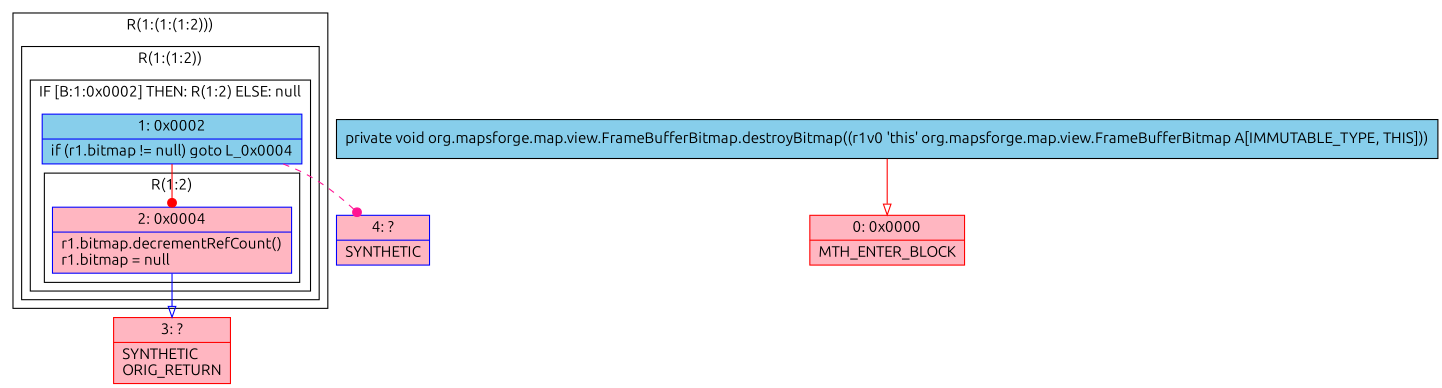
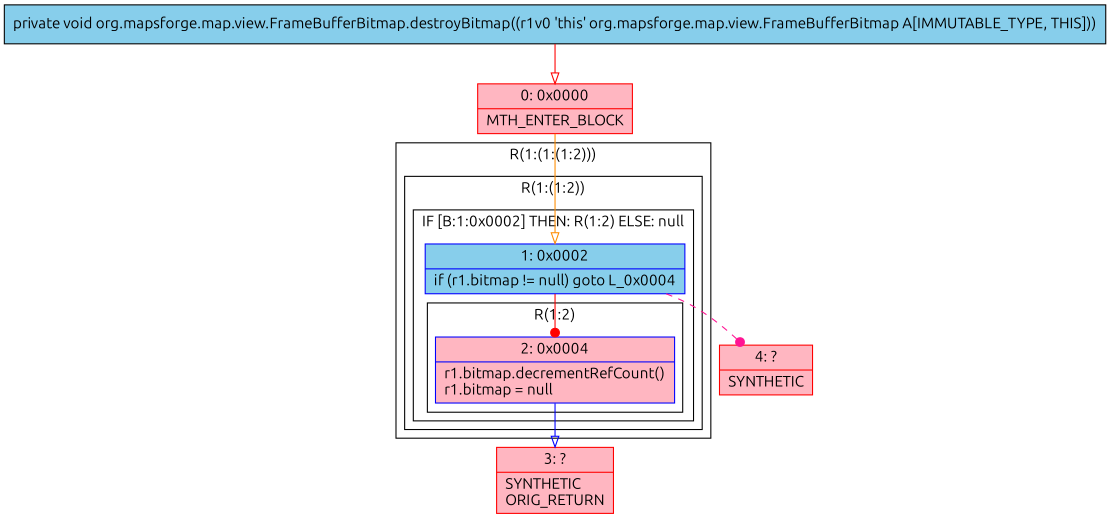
edge "0: 0x0000" -> "1: 0x0002": added
node "4: ?": color blue -> red
